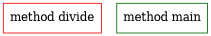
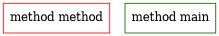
node "method divide": label "method divide" -> "method method"
